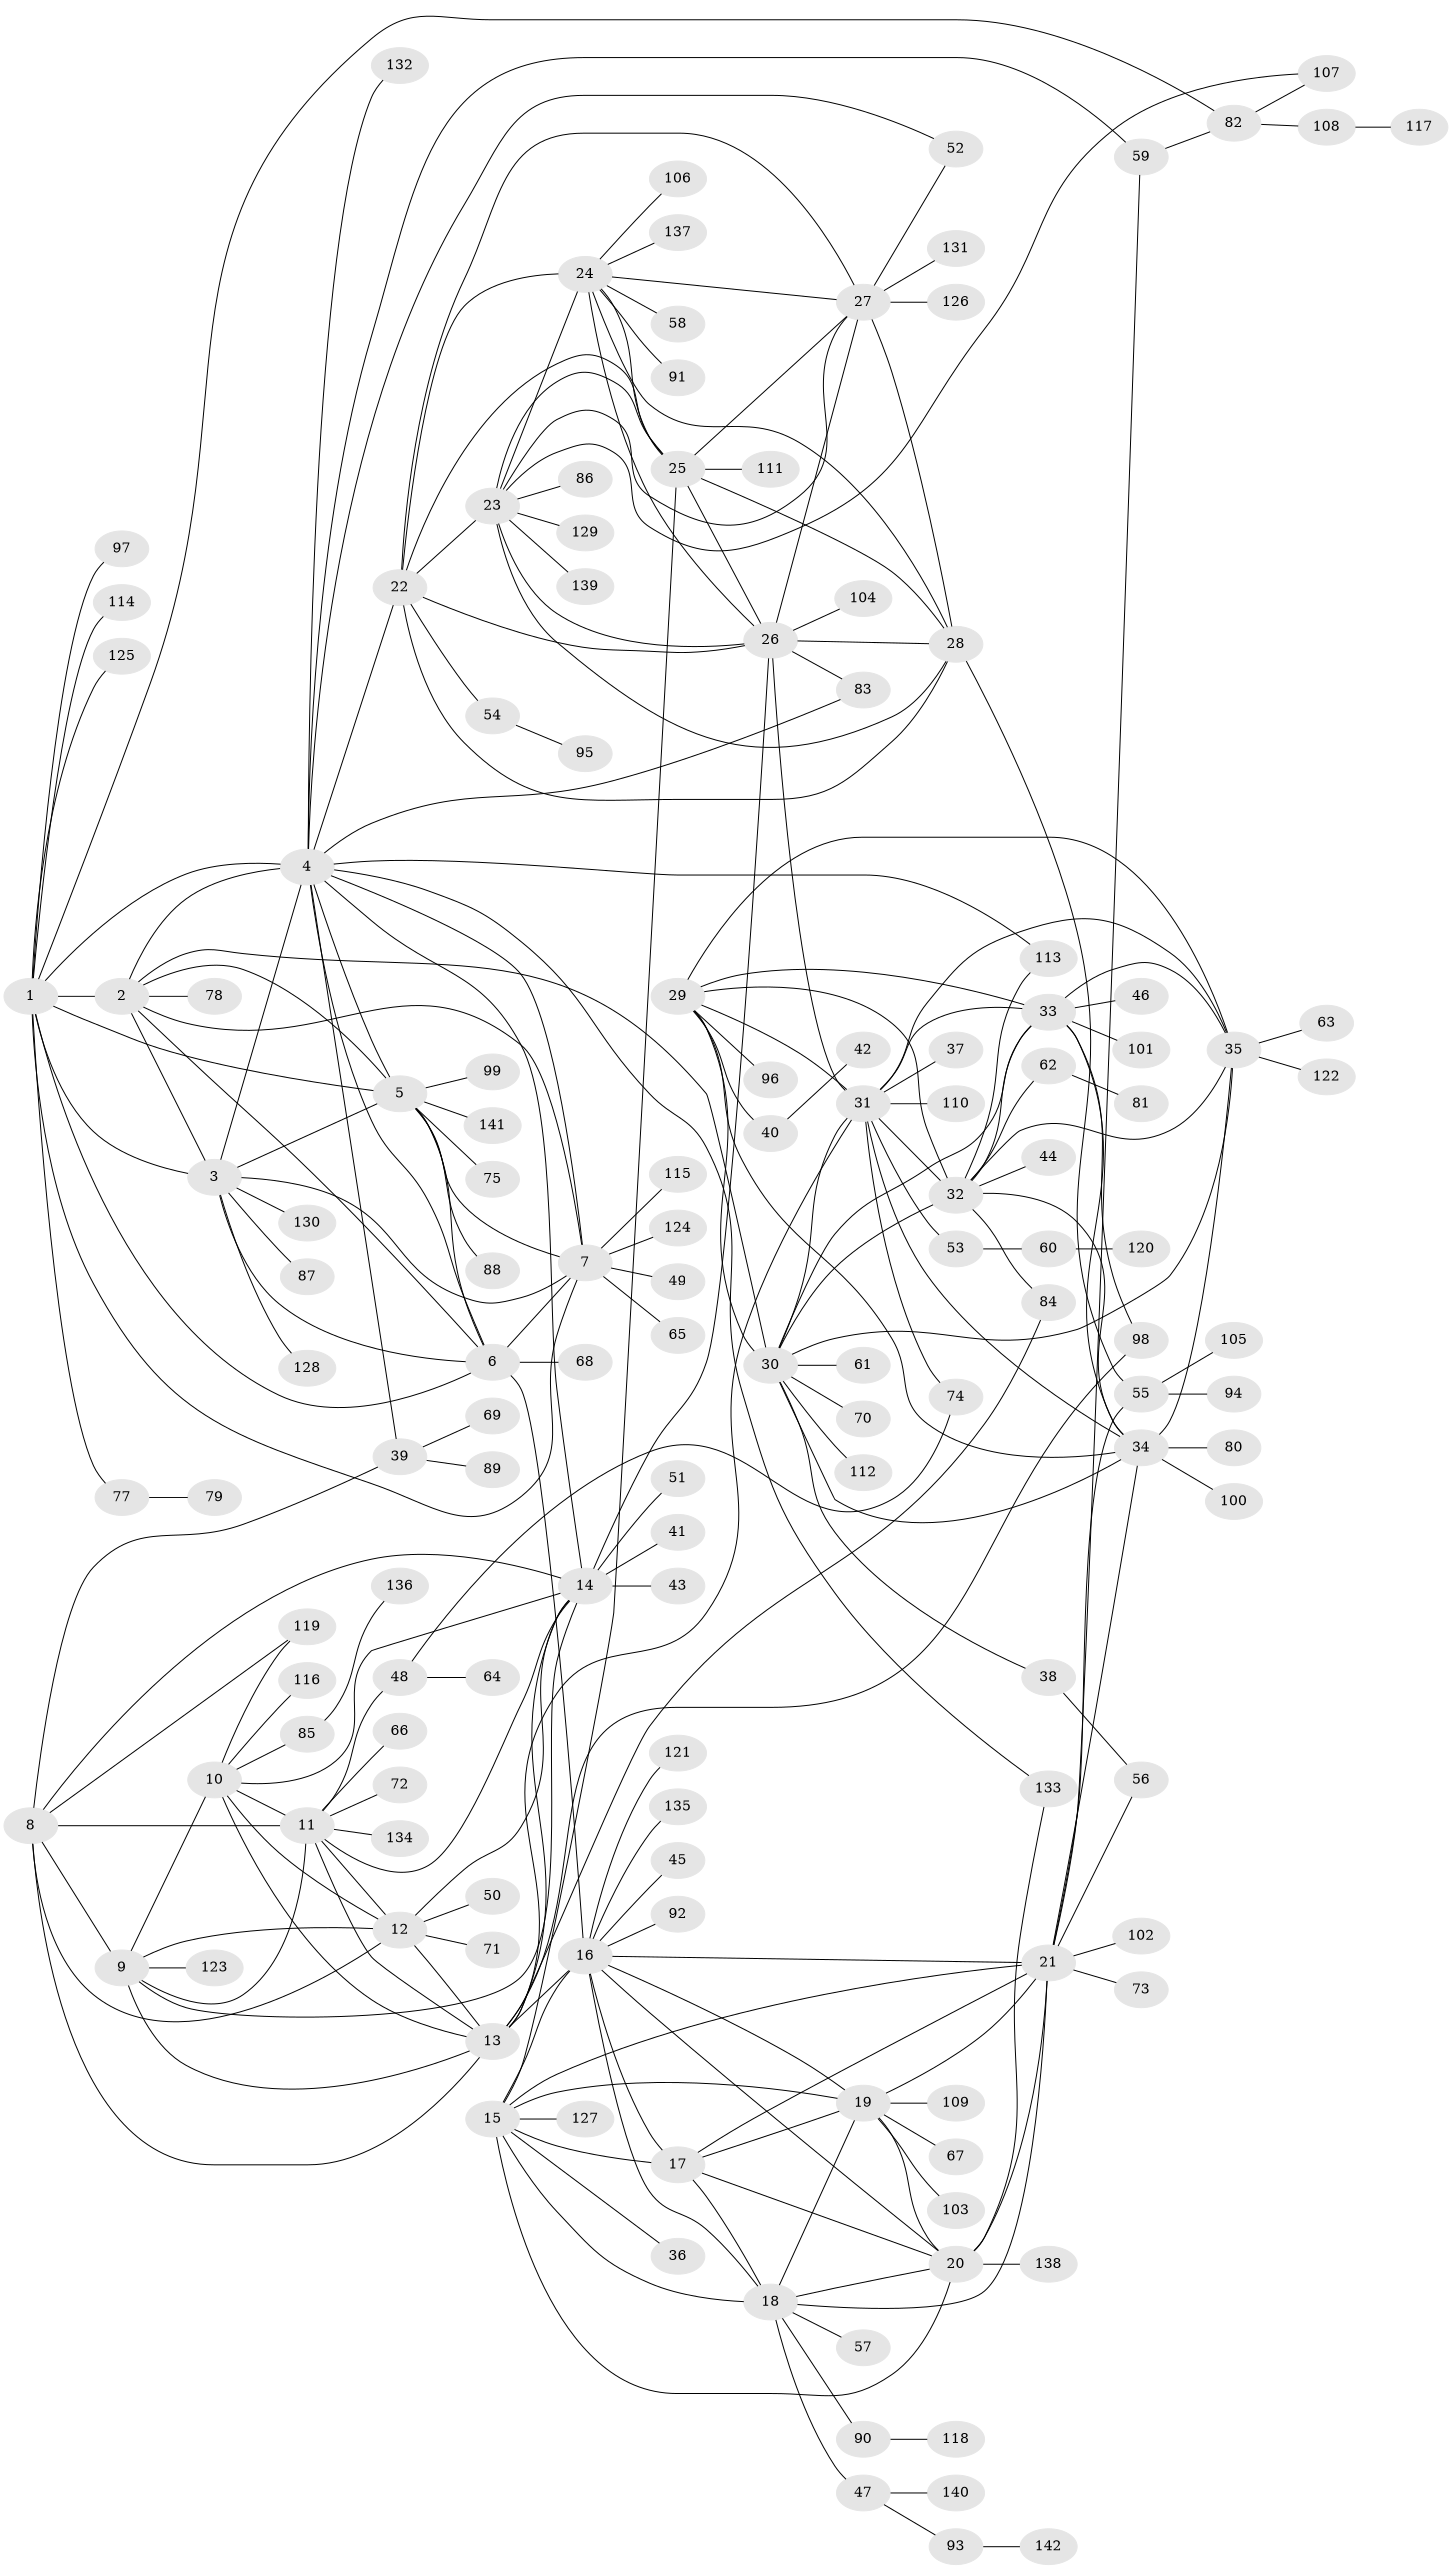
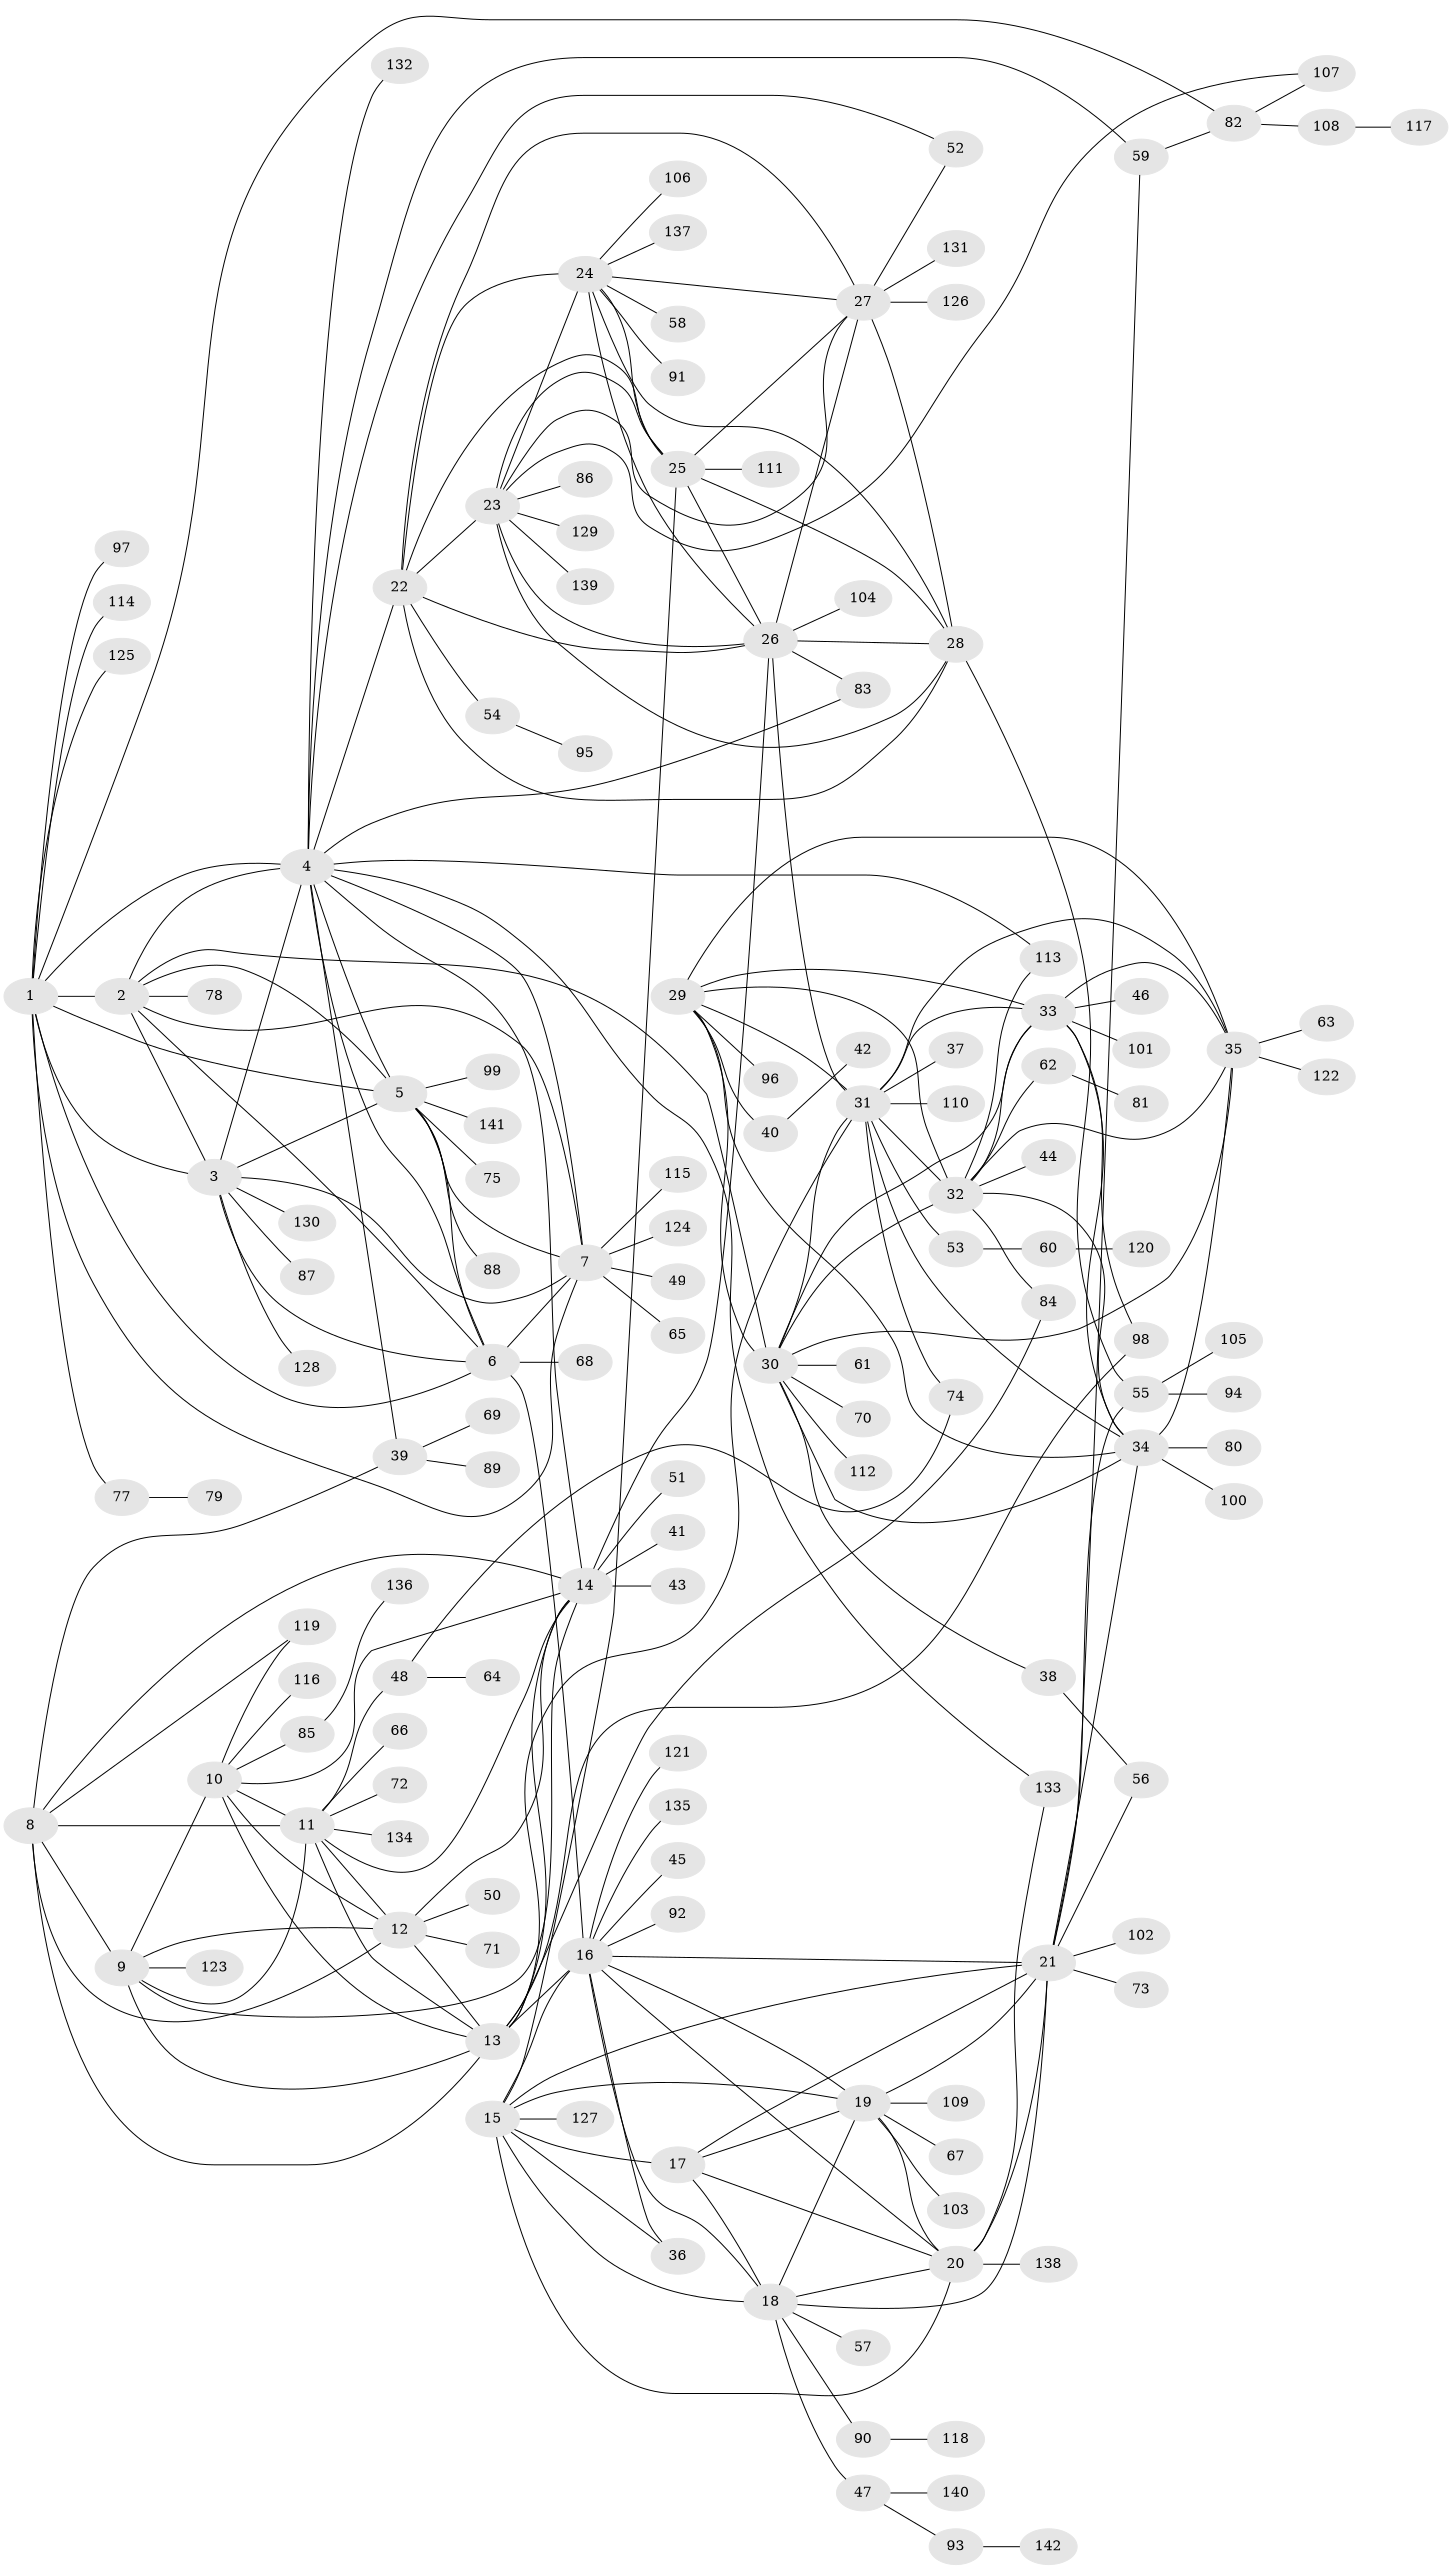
edge "16" -- "17": now "16" -- "36"
